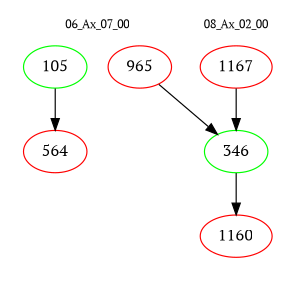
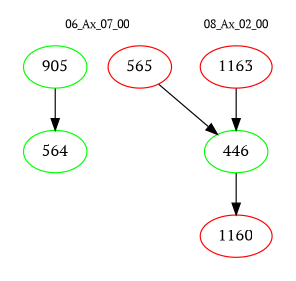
node "105": label "105" -> "905"
node "965": label "965" -> "565"
node "1167": label "1167" -> "1163"
node "564": color red -> green
node "346": label "346" -> "446"
